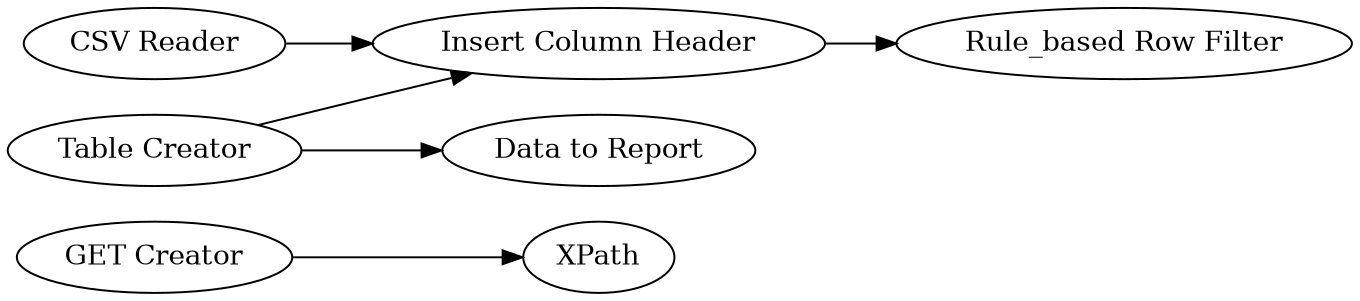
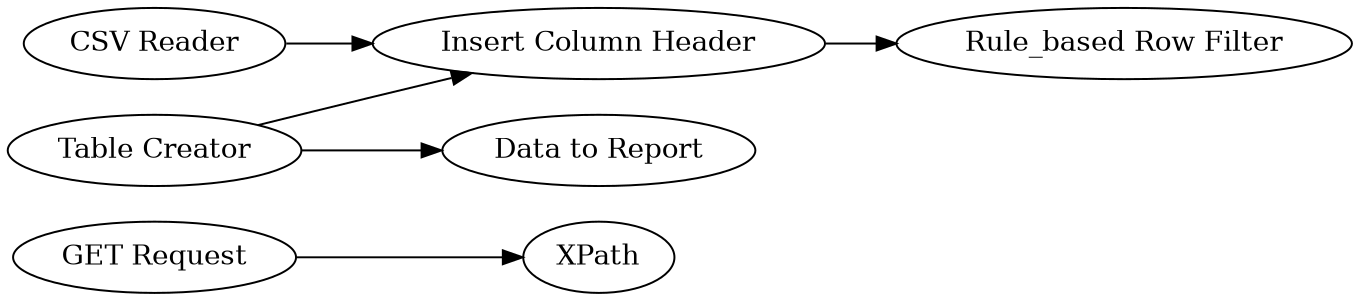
node "GET Creator": label "GET Creator" -> "GET Request"
